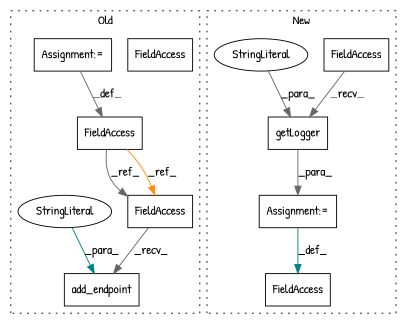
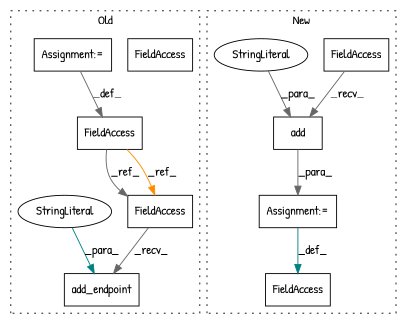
node "getLogger": label "getLogger" -> "add"
